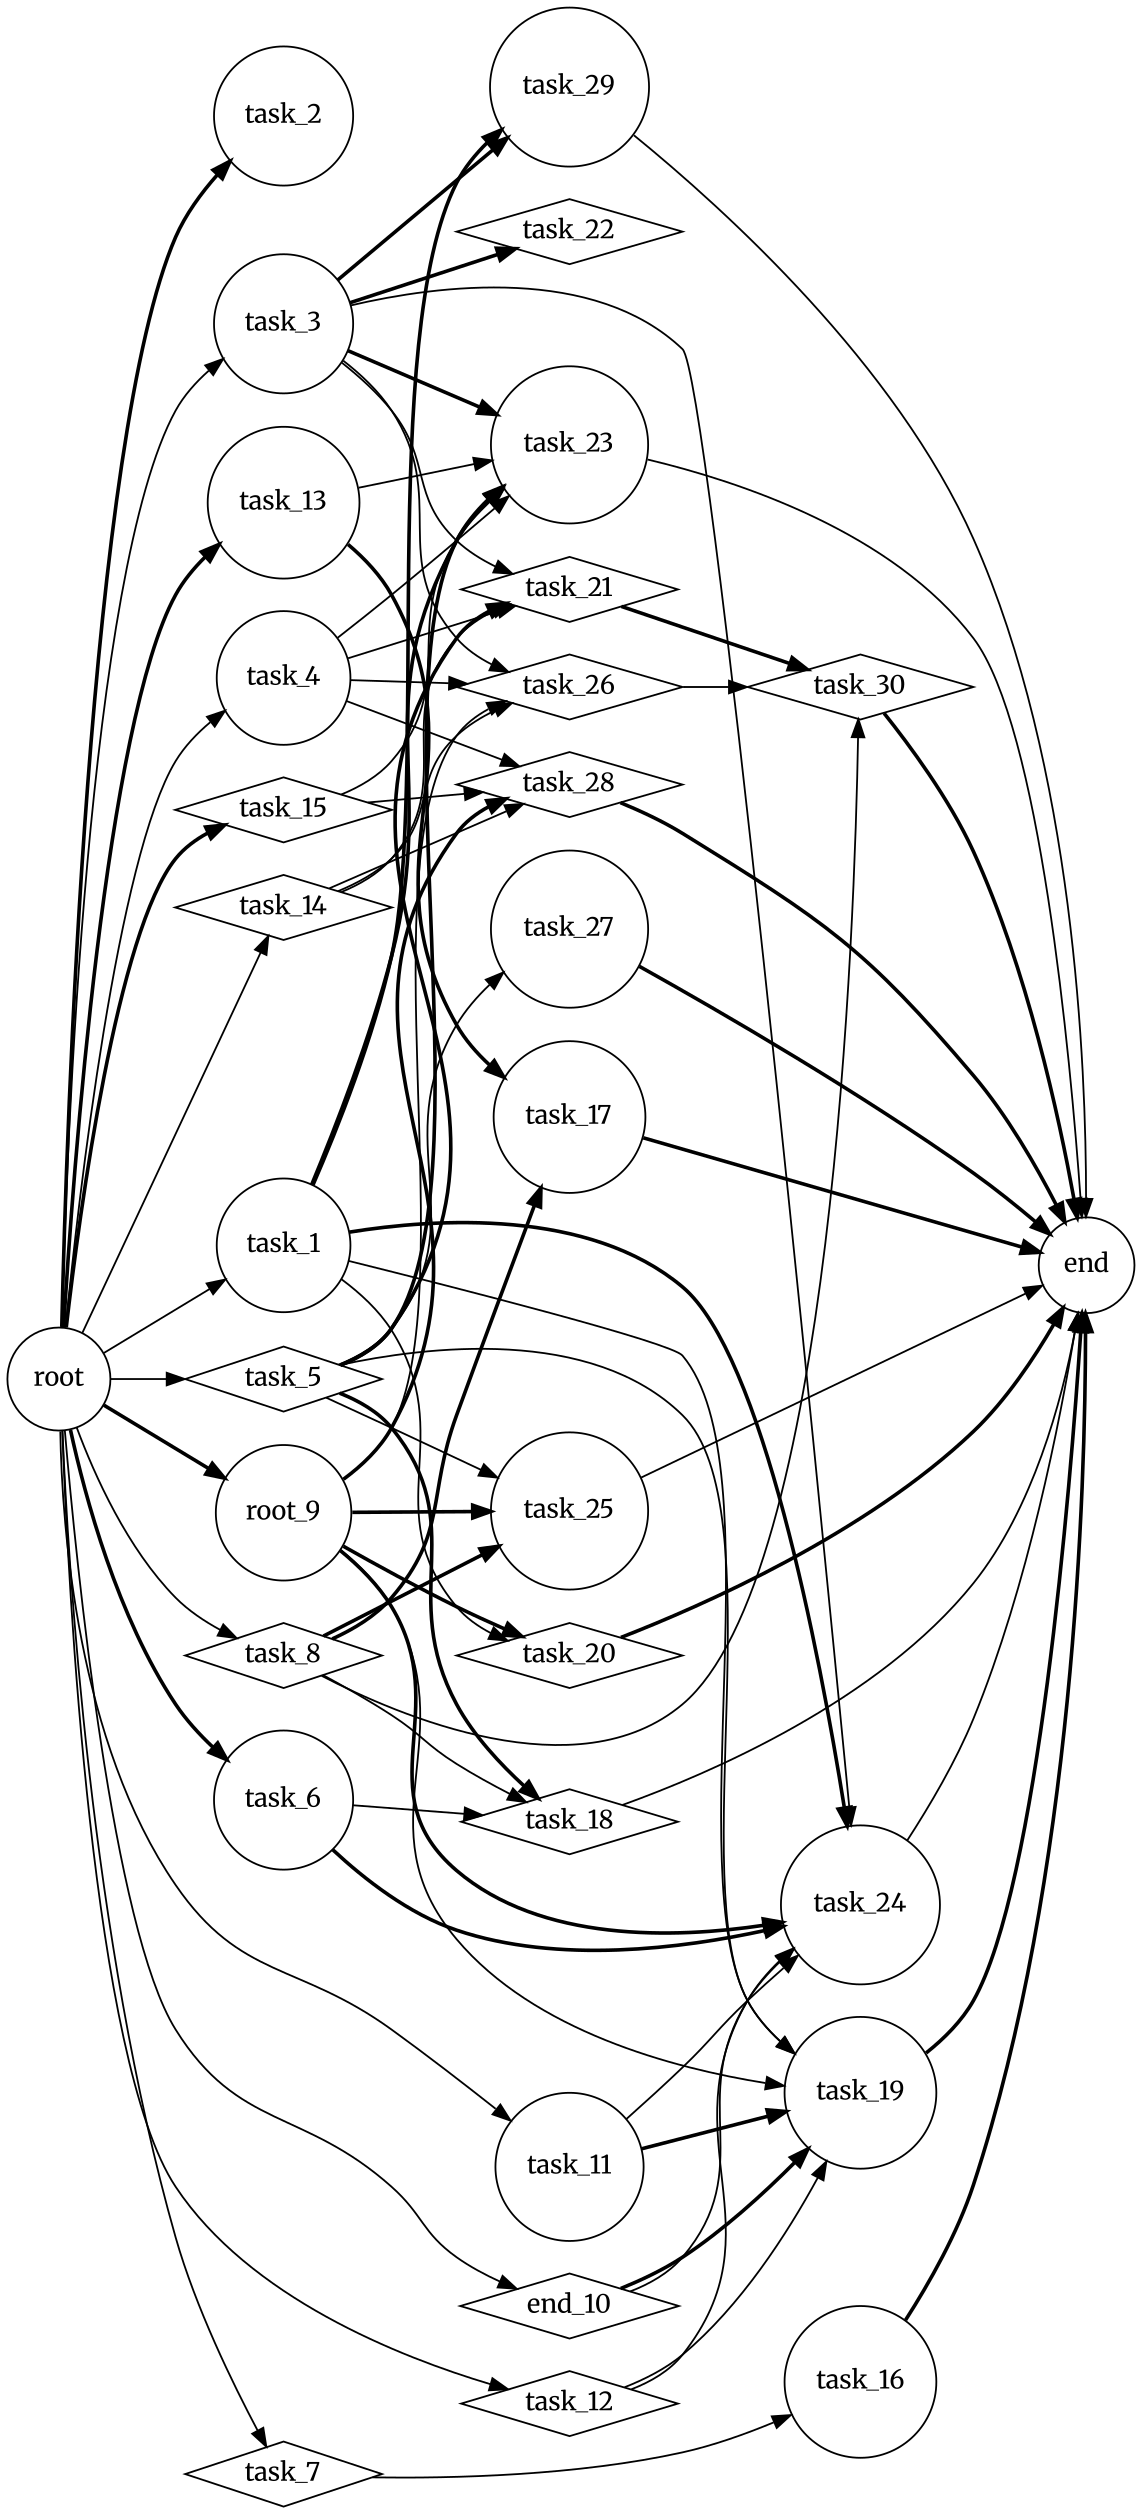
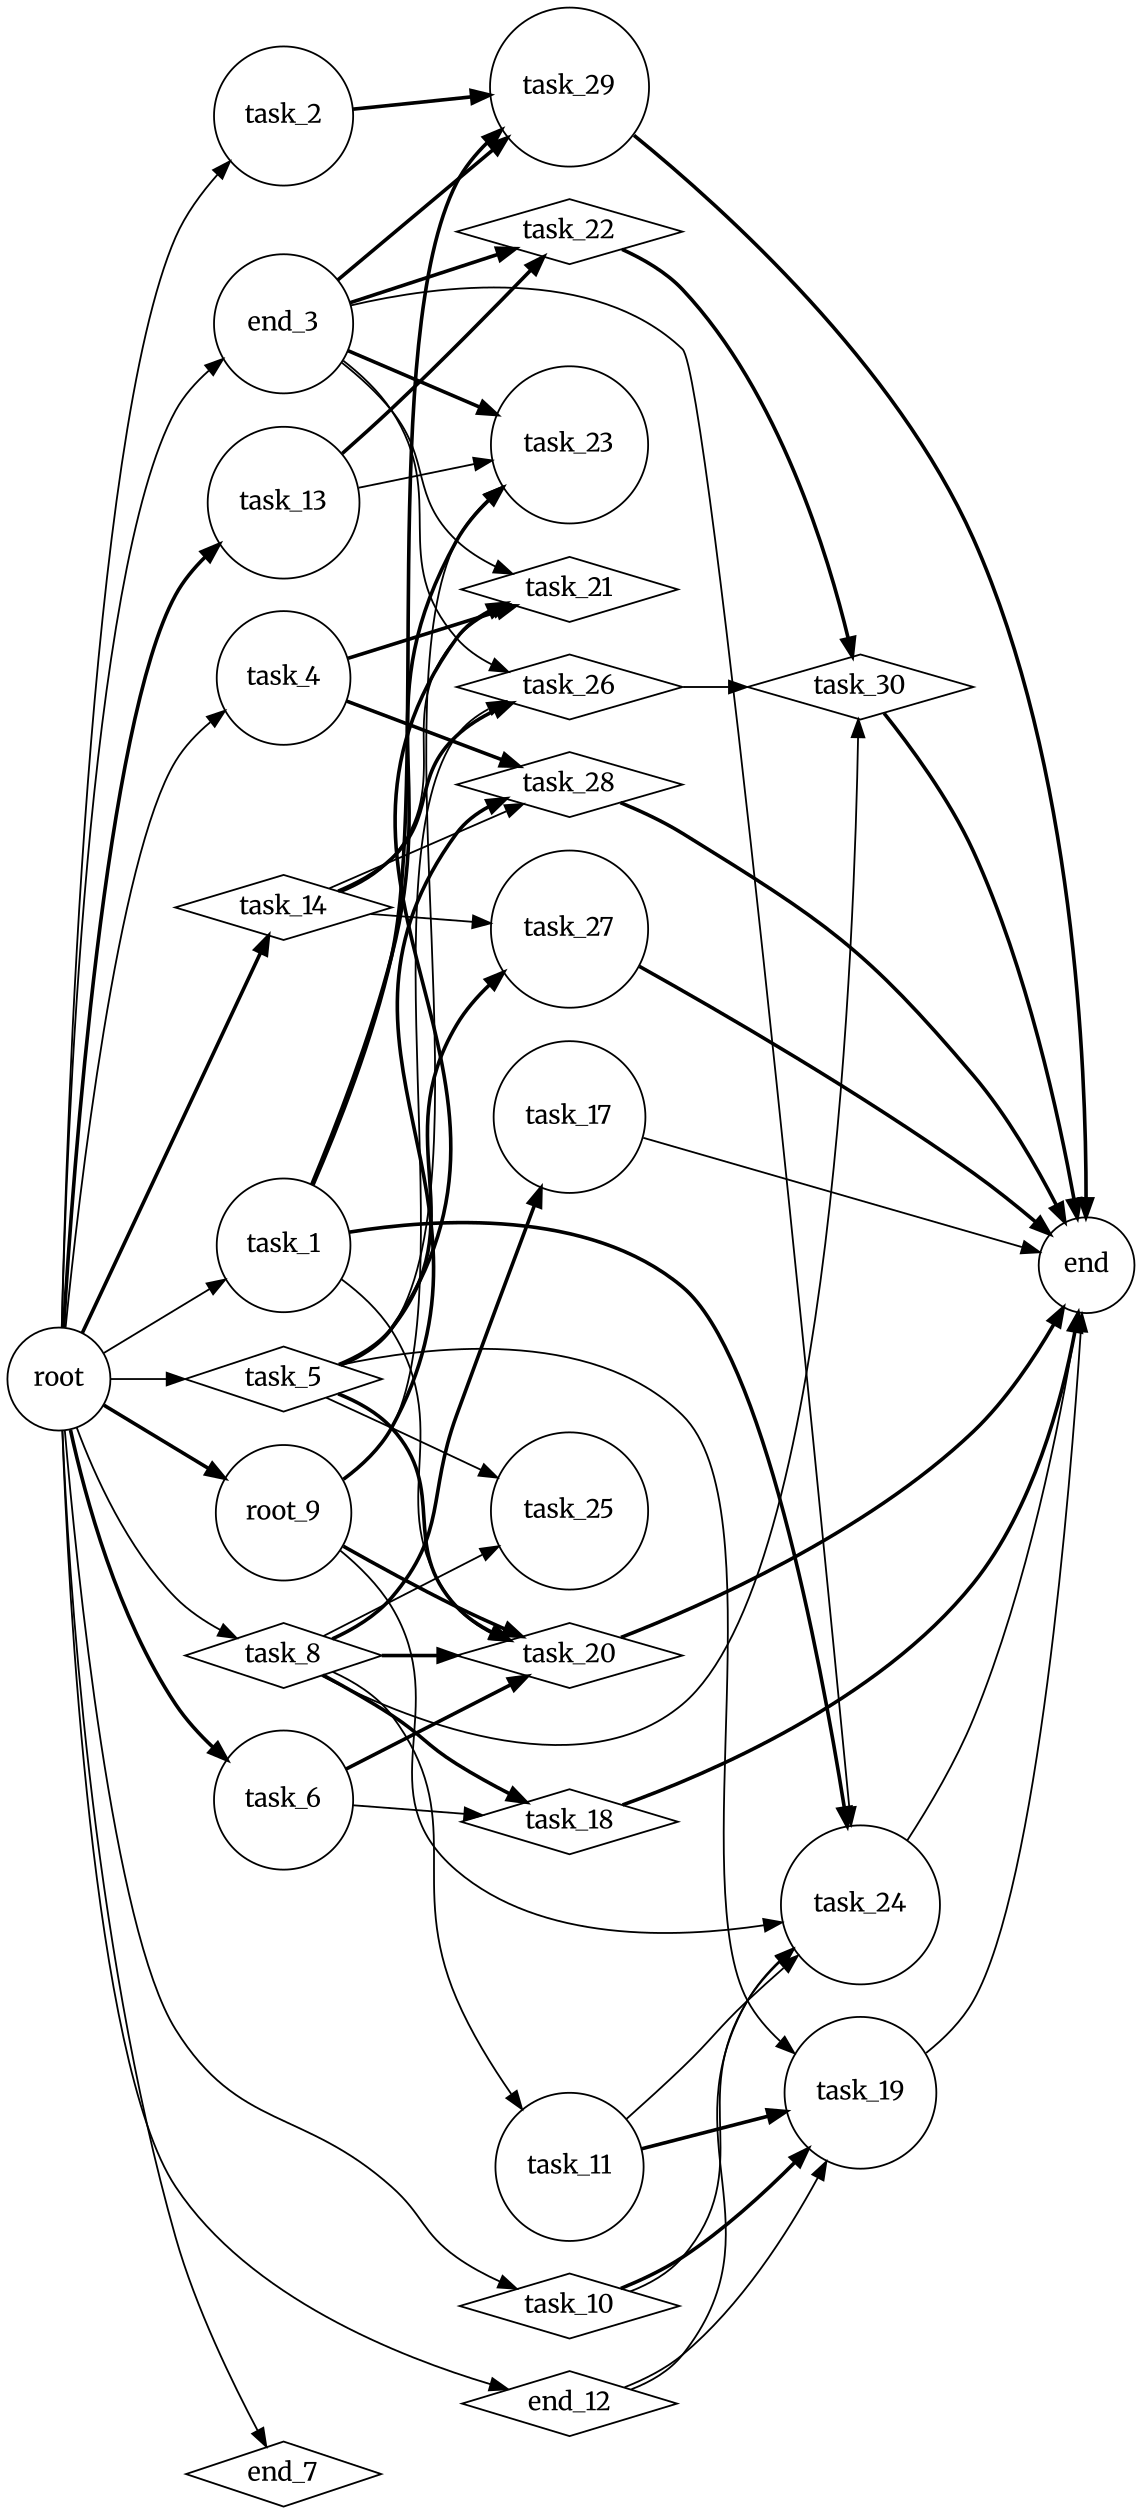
edge "task_2" -> "task_29": added
node "task_3": label "task_3" -> "end_3"
edge "task_4" -> "task_23": removed
edge "task_29" -> "end": style solid -> bold
edge "task_21" -> "task_30": now "task_22" -> "task_30"
edge "task_4" -> "task_21": style solid -> bold
edge "root" -> "task_2": style bold -> solid
edge "task_4" -> "task_26": removed
edge "task_23" -> "end": removed
edge "task_4" -> "task_28": style solid -> bold
edge "task_13" -> "task_17": now "task_13" -> "task_22"
edge "task_14" -> "task_26": style solid -> bold
node "task_15": removed
edge "task_14" -> "task_27": added
edge "task_5" -> "task_23": style bold -> solid
edge "root" -> "task_14": style solid -> bold
edge "task_5" -> "task_27": style solid -> bold
edge "task_17" -> "end": style bold -> solid
edge "task_25" -> "end": removed
edge "task_1" -> "task_19": removed
edge "root_9" -> "task_25": removed
edge "task_8" -> "task_25": style bold -> solid
edge "task_5" -> "task_18": now "task_5" -> "task_20"
edge "task_18" -> "end": style solid -> bold
edge "task_8" -> "task_20": added
edge "task_19" -> "end": style bold -> solid
edge "task_8" -> "task_18": style solid -> bold
edge "root" -> "task_11": now "task_8" -> "task_11"
edge "root_9" -> "task_24": style bold -> solid
edge "root_9" -> "task_19": removed
edge "task_6" -> "task_24": now "task_6" -> "task_20"
node "end_10": label "end_10" -> "task_10"
node "task_16": removed
node "task_12": label "task_12" -> "end_12"
node "task_7": label "task_7" -> "end_7"
